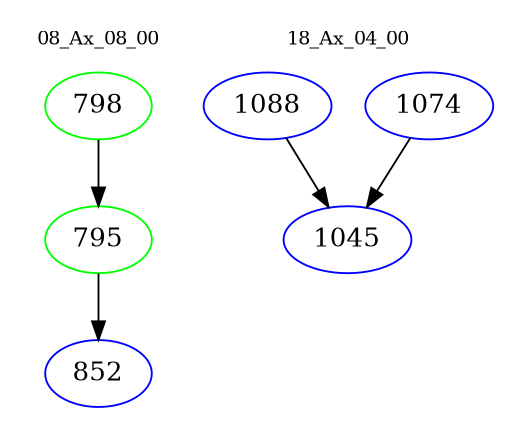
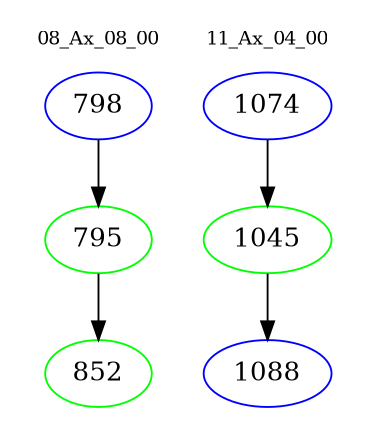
cluster "18_Ax_04_00": label "18_Ax_04_00" -> "11_Ax_04_00"
node "798": color green -> blue
edge "1088" -> "1045": reversed
node "1045": color blue -> green
node "852": color blue -> green
